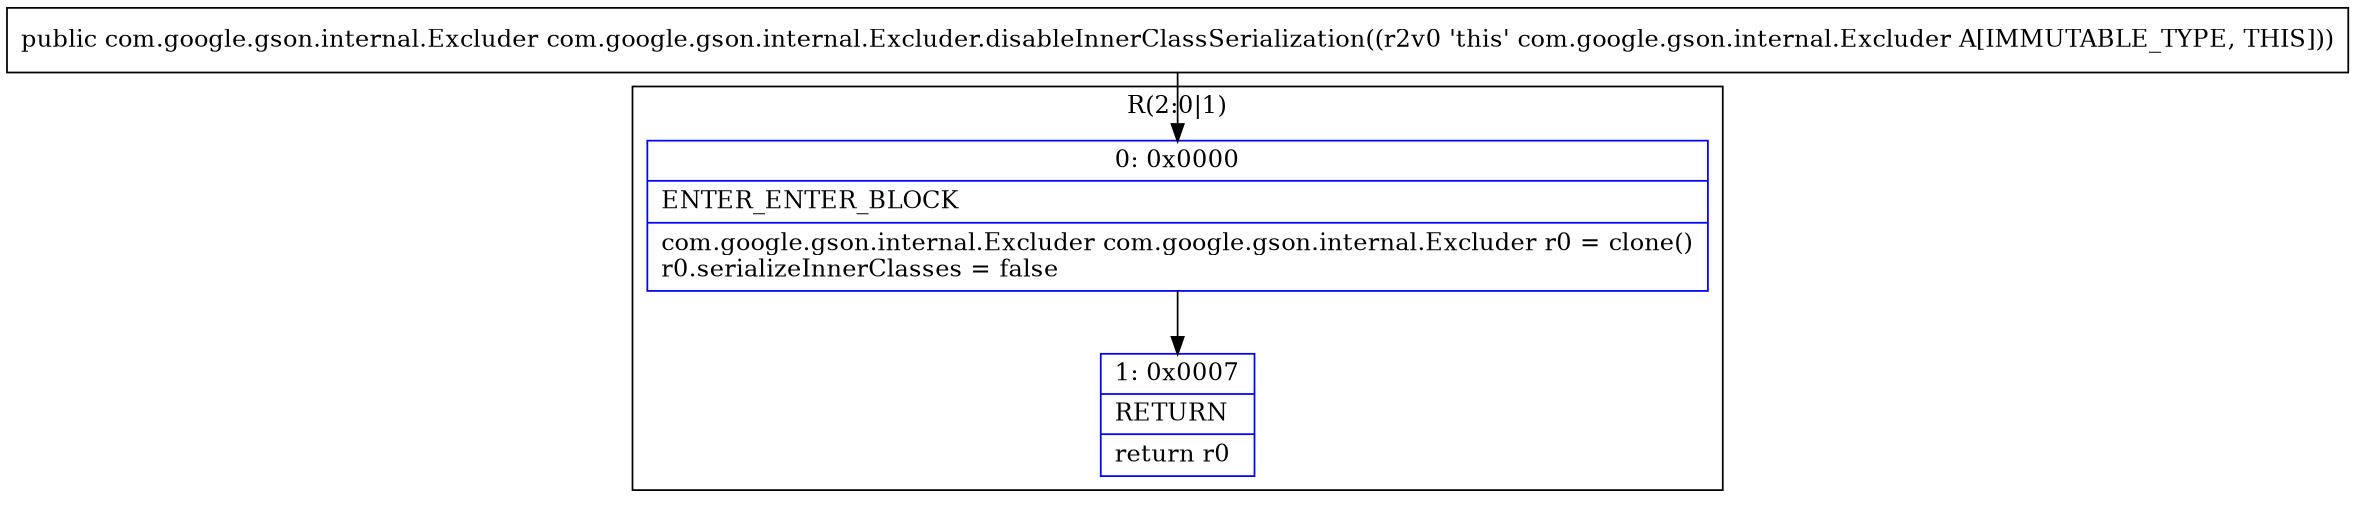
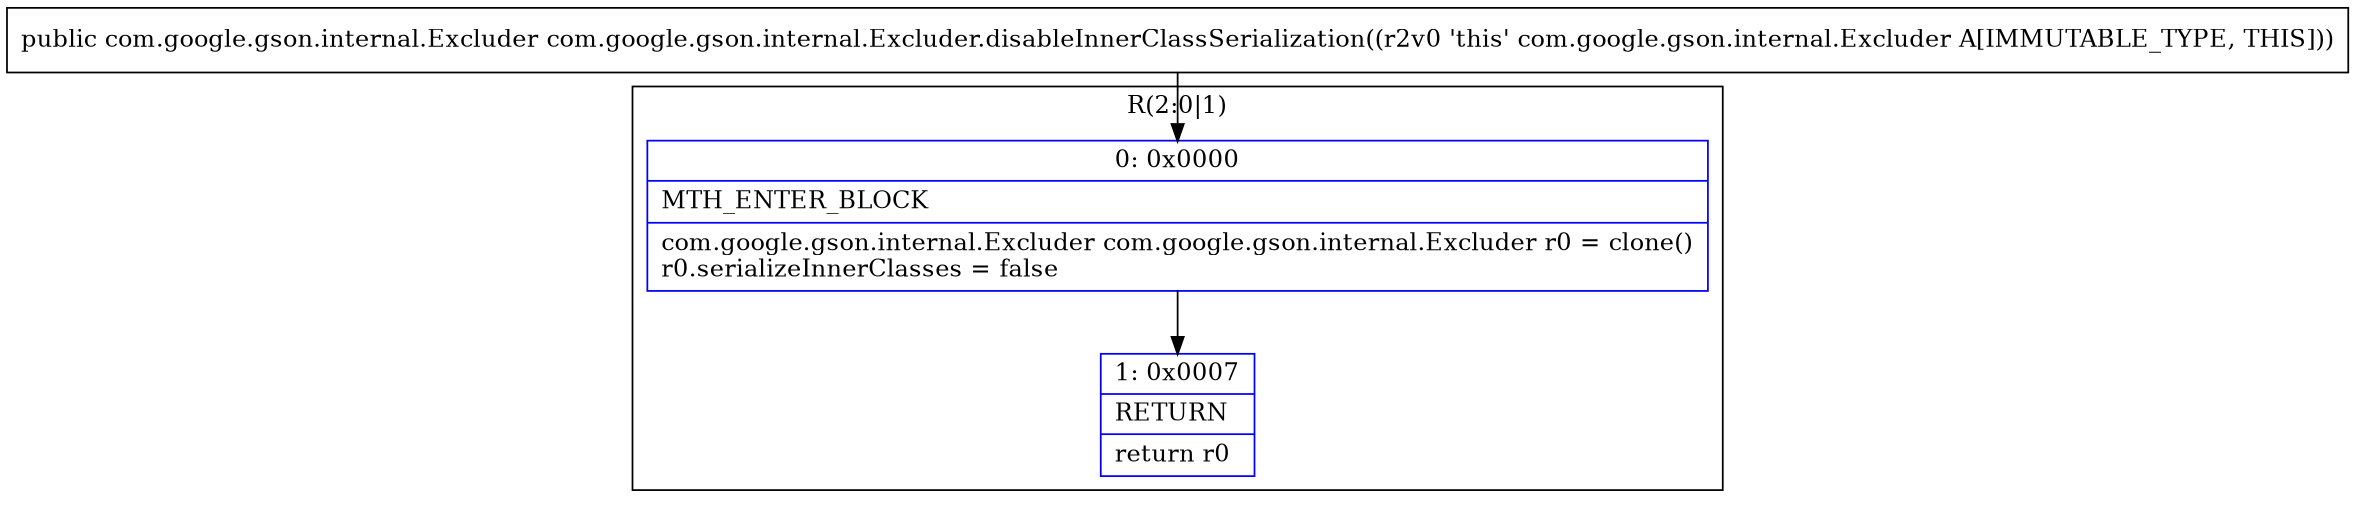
node "0: 0x0000": text "ENTER_ENTER_BLOCK" -> "MTH_ENTER_BLOCK"
